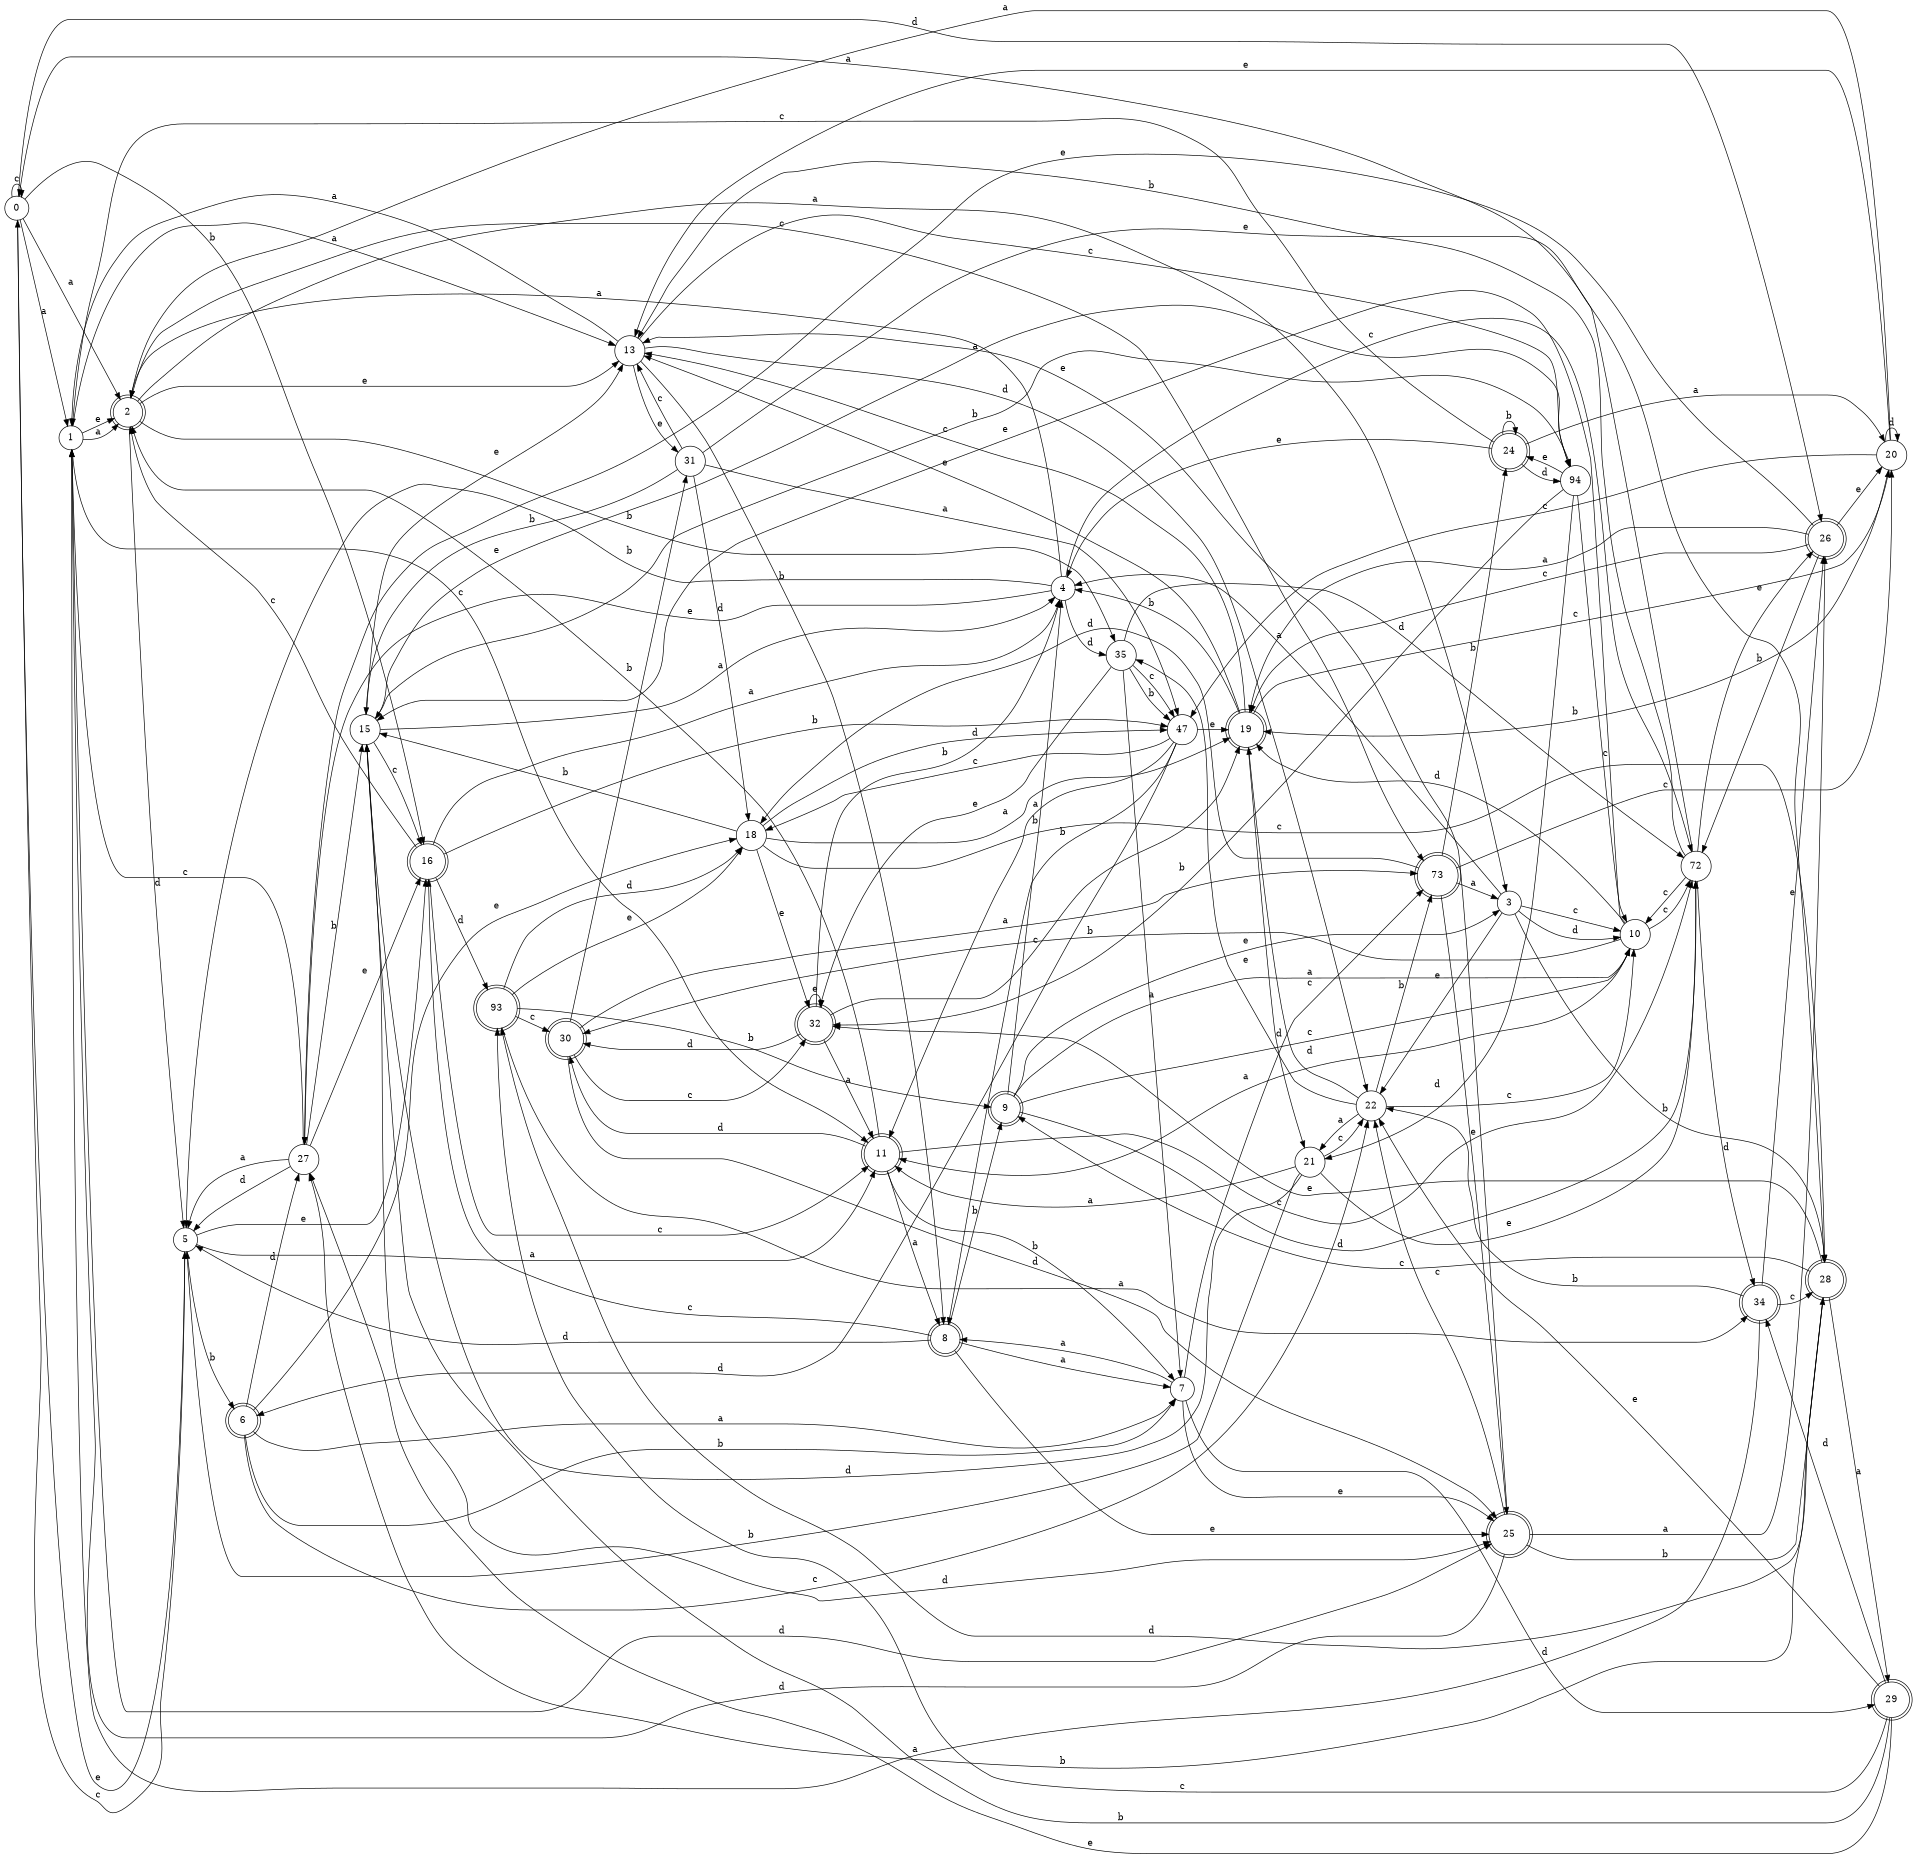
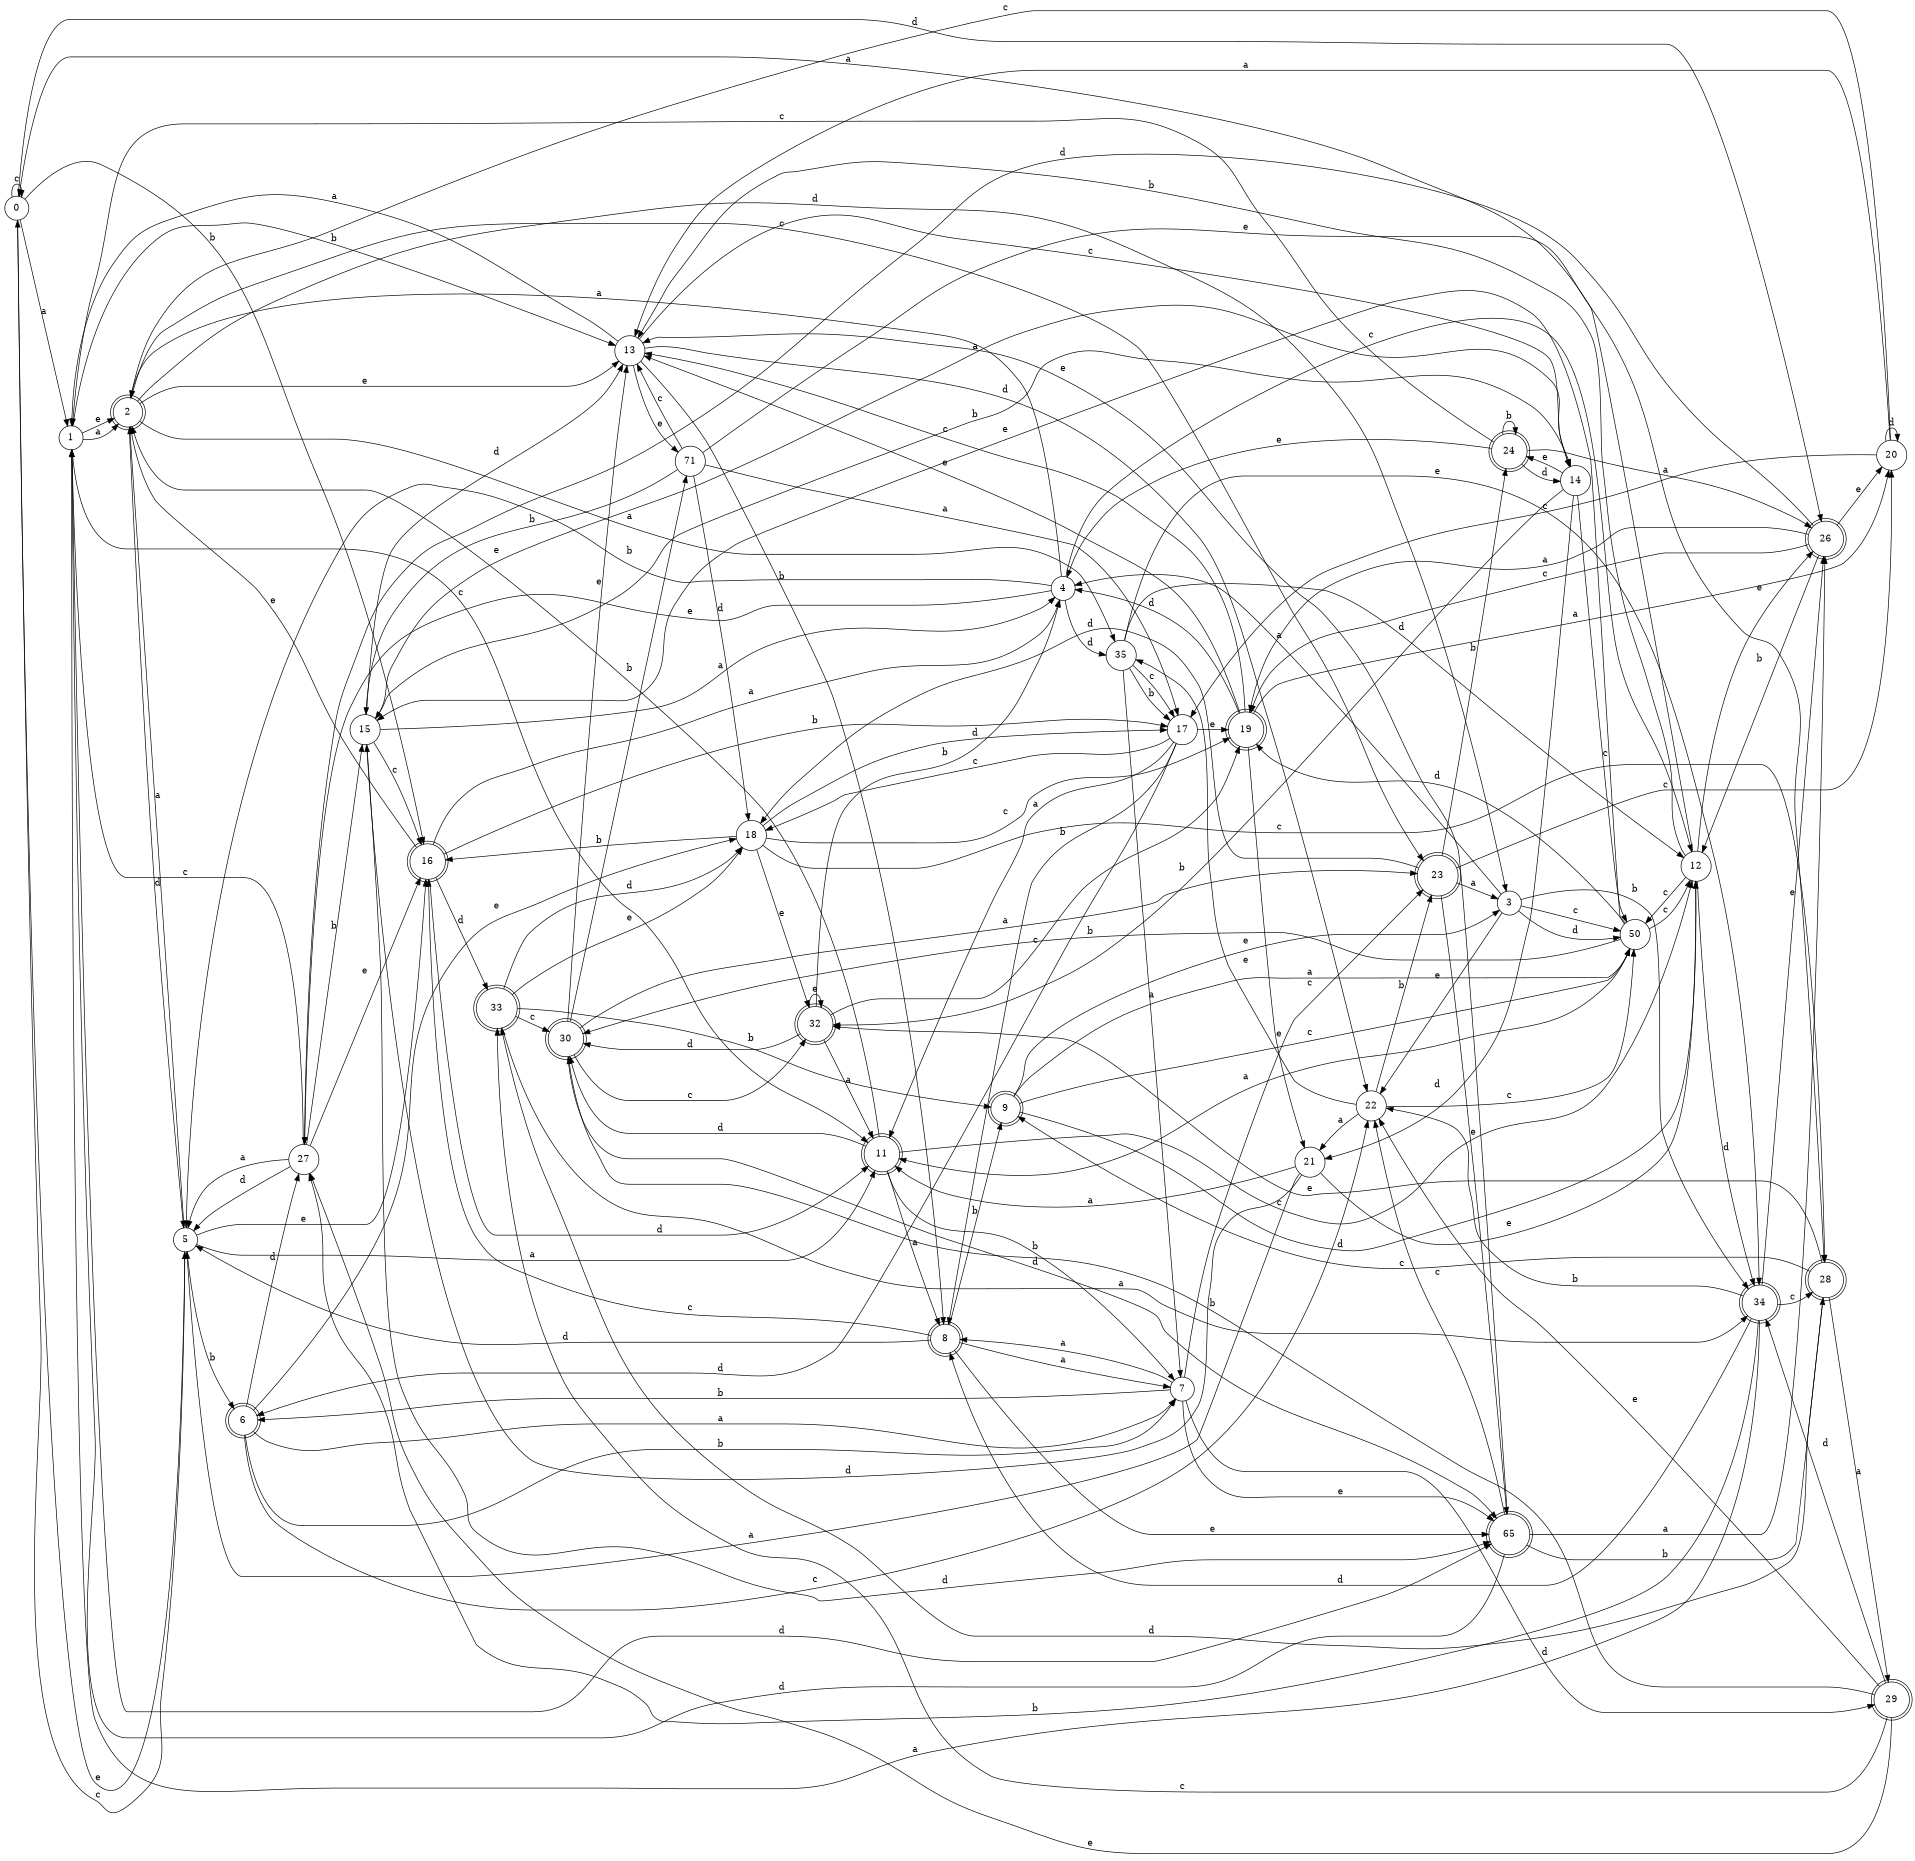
edge "20" -> "2": label "a" -> "c"
edge "20" -> "13": label "e" -> "a"
edge "26" -> "27": label "e" -> "d"
edge "2" -> "3": label "a" -> "d"
edge "1" -> "13": label "a" -> "b"
edge "0" -> "2": now "5" -> "2"
edge "24" -> "20": now "24" -> "26"
edge "15" -> "13": label "e" -> "d"
node "31": label "31" -> "71"
node "94": label "94" -> "14"
edge "2" -> "35": label "b" -> "a"
edge "16" -> "2": label "c" -> "e"
edge "19" -> "4": label "b" -> "d"
edge "19" -> "20": label "c" -> "a"
edge "30" -> "13": added, label "e"
edge "20" -> "19": removed, label "b"
node "47": label "47" -> "17"
edge "18" -> "15": now "18" -> "16"
edge "18" -> "19": label "a" -> "c"
edge "35" -> "32": now "35" -> "34"
edge "9" -> "4": removed, label "b"
node "72": label "72" -> "12"
node "73": label "73" -> "23"
node "10": label "10" -> "50"
edge "22" -> "19": removed, label "d"
node "93": label "93" -> "33"
edge "19" -> "21": label "d" -> "e"
edge "3" -> "28": now "3" -> "34"
edge "21" -> "22": removed, label "c"
edge "16" -> "11": label "c" -> "d"
edge "7" -> "6": added, label "b"
node "25": label "25" -> "65"
edge "21" -> "5": label "b" -> "a"
edge "34" -> "8": added, label "d"
edge "29" -> "15": now "29" -> "30"
edge "28" -> "27": now "34" -> "27"
